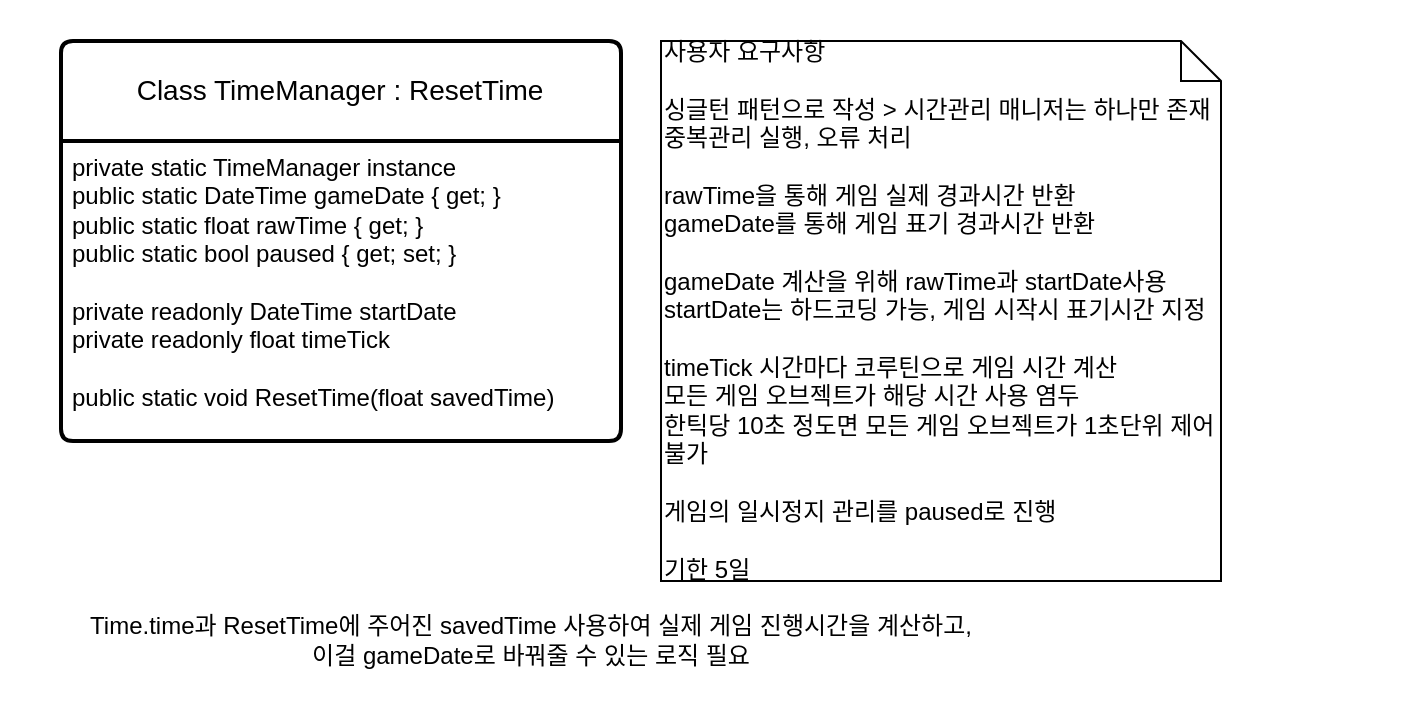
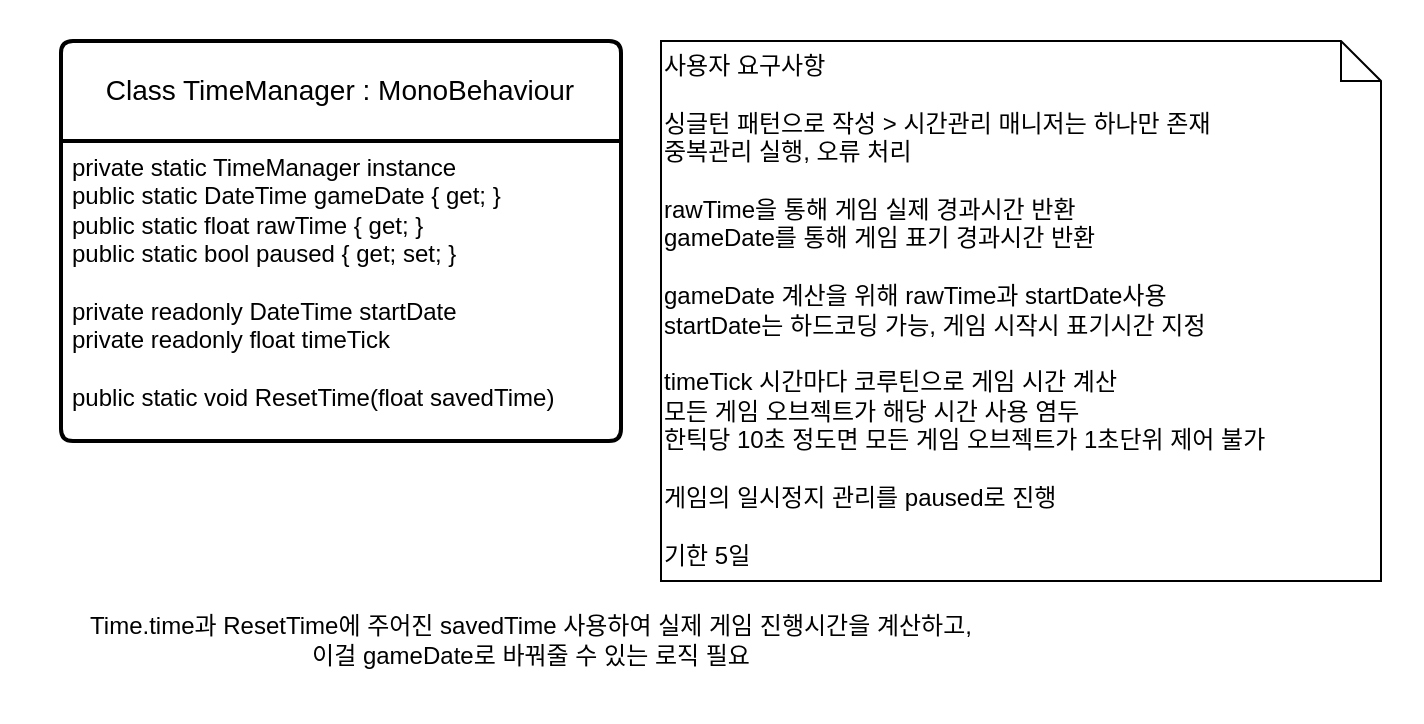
node "Class TimeManager : ResetTime": label "Class TimeManager : ResetTime" -> "Class TimeManager : MonoBehaviour"
node "사용자 요구사항 싱글턴 패턴으로 작성 > 시간관리 매니저는 하나만 존재 중복관리 실행, 오류 처리 rawTime을 통해 게임 실제 경과시간 반환 gameDate를 통해 게임 표기 경과시간 반환 gameDate 계산을 위해 rawTime과 startDate사용 startDate는 하드코딩 가능, 게임 시작시 표기시간 지정 timeTick 시간마다 코루틴으로 게임 시간 계산 모든 게임 오브젝트가 해당 시간 사용 염두 한틱당 10초 정도면 모든 게임 오브젝트가 1초단위 제어 불가 게임의 일시정지 관리를 paused로 진행 기한 5일": size 560x540 -> 720x540
